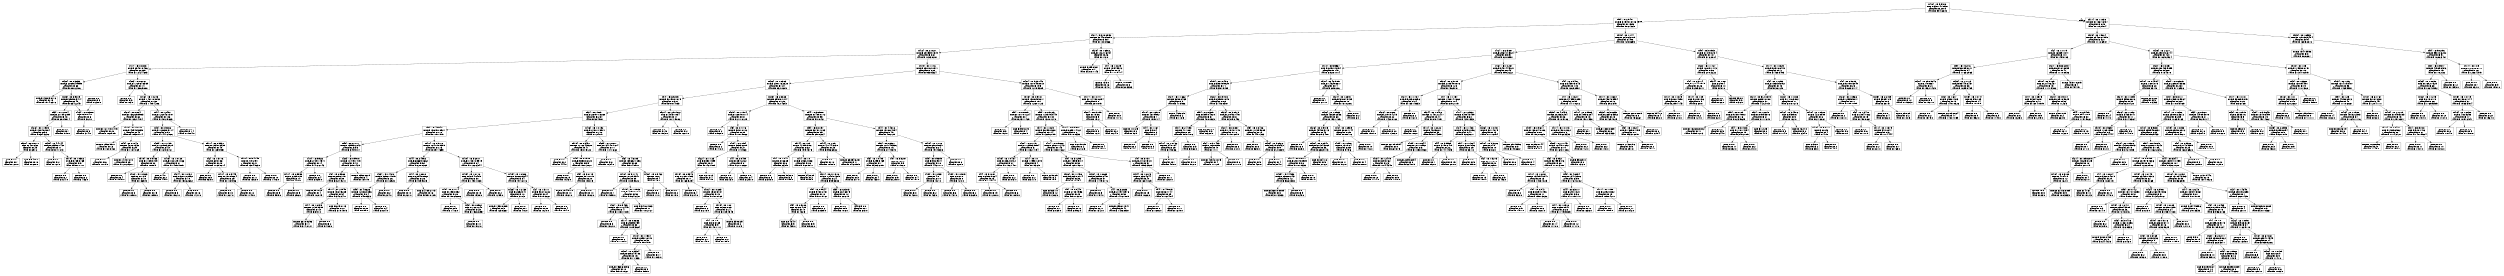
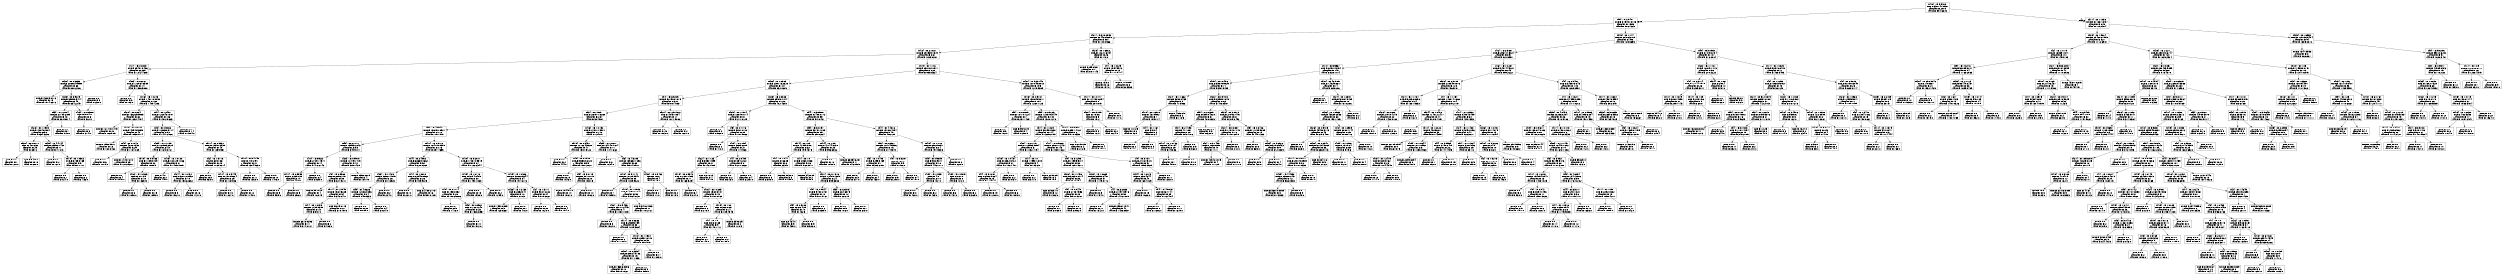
node "value = 0.0 samples = 7 value = 673.0": label "value = 0.0 samples = 7 value = 673.0" -> "mse = 0.0 samples = 7 value = 673.0"
node "mse = 3.0 samples = 15 value = 988.0": label "mse = 3.0 samples = 15 value = 988.0" -> "mse = 0.0 samples = 15 value = 988.0"
